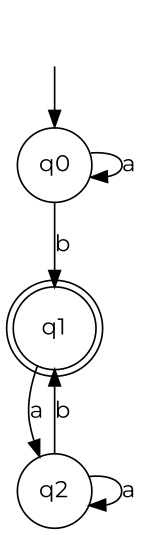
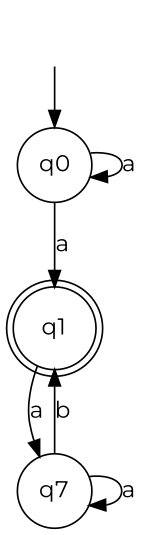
edge "q0" -> "q1": label "b" -> "a"
node "q2": label "q2" -> "q7"
